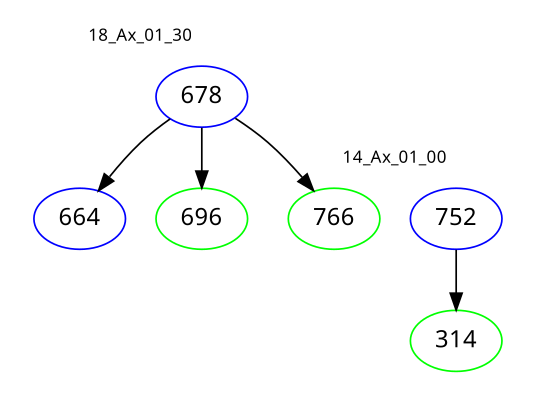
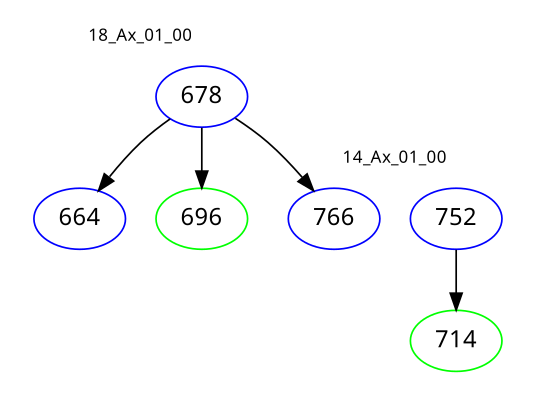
cluster "18_Ax_01_30": label "18_Ax_01_30" -> "18_Ax_01_00"
node "766": color green -> blue
node "314": label "314" -> "714"
